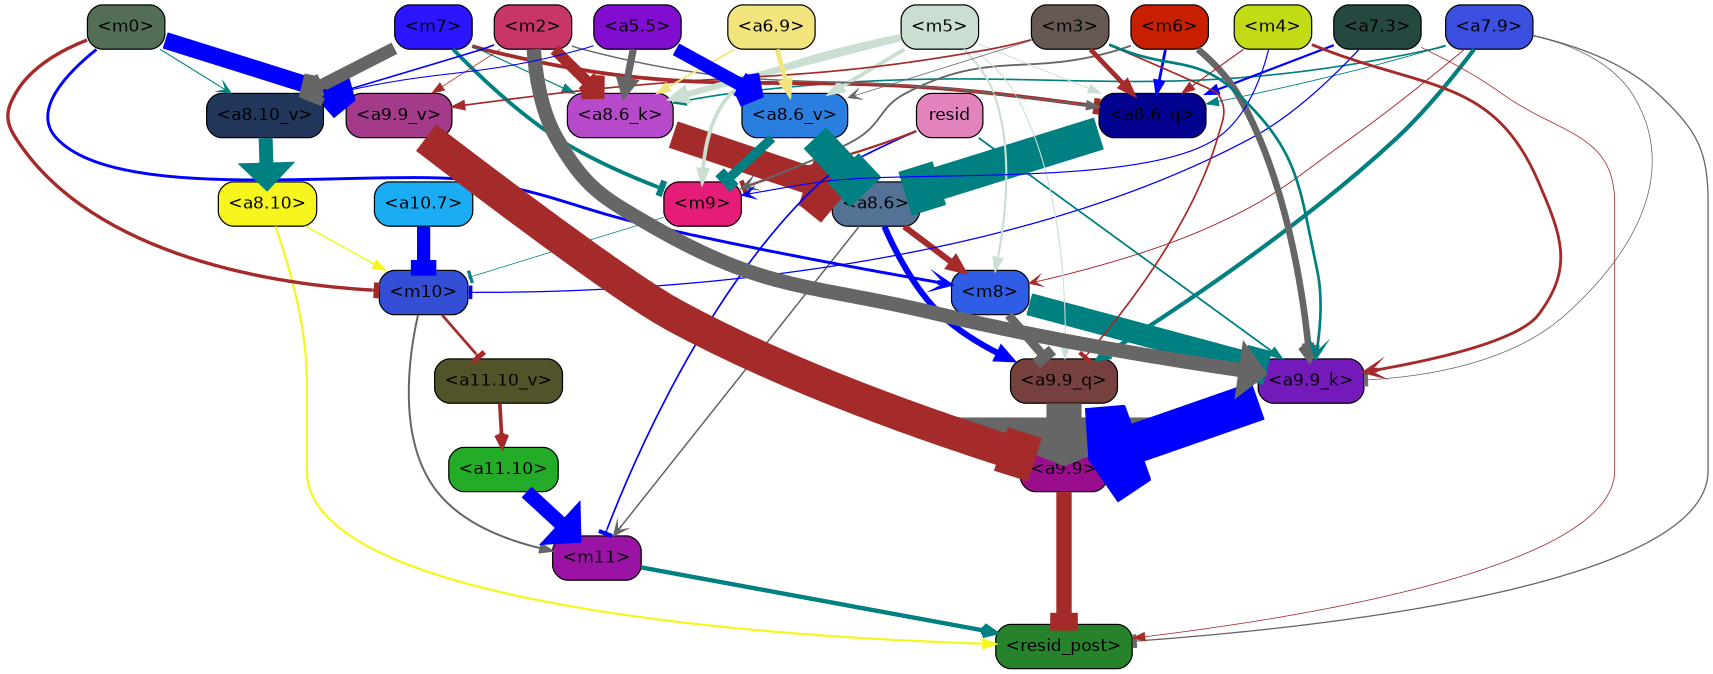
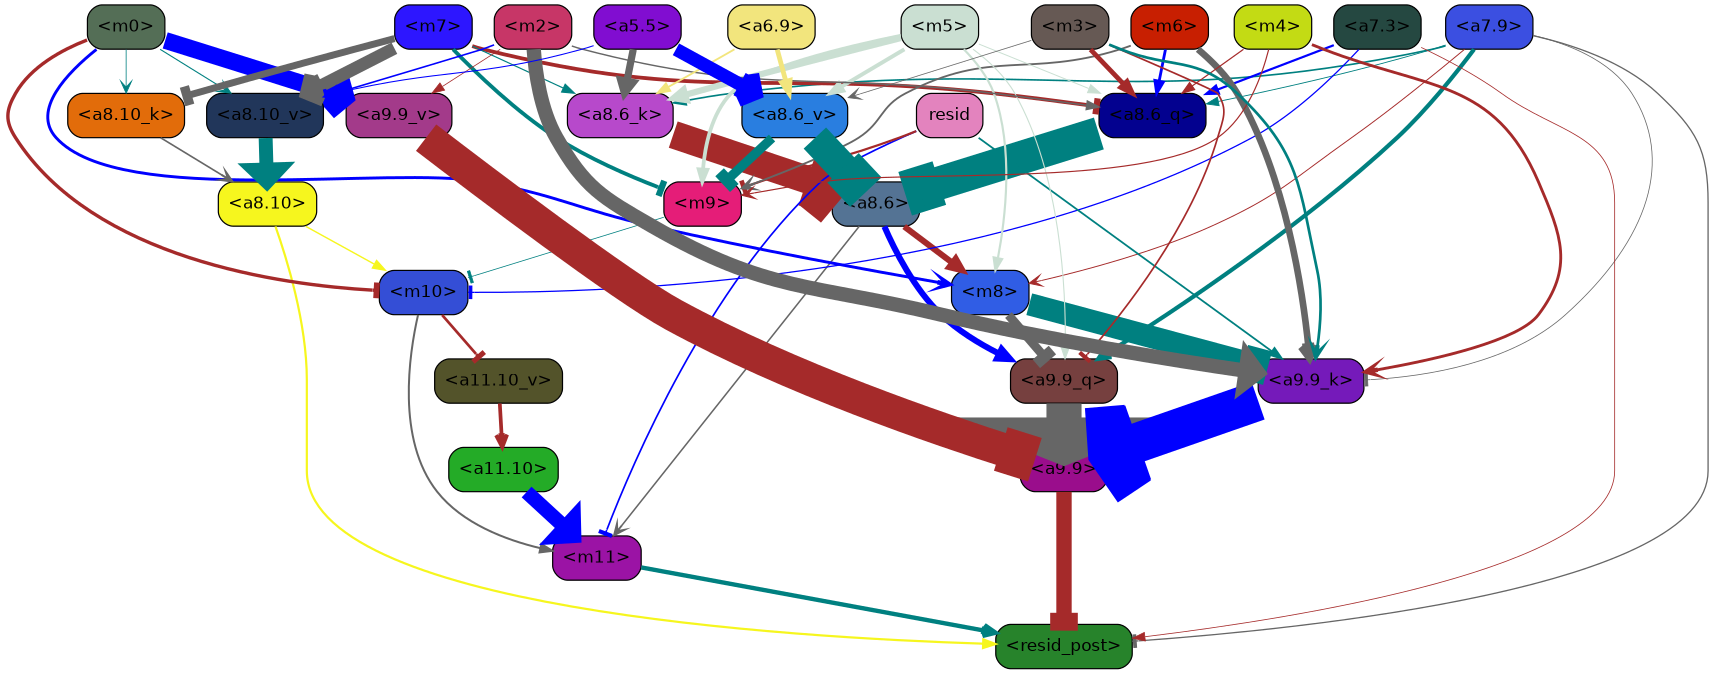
edge "<m2>" -> "<a8.6_k>": removed
edge "<m3>" -> "<a9.9_v>": removed
node "<a8.10_k>": added
edge "<m4>" -> "<m9>": color blue -> brown
node "<a10.7>": removed
